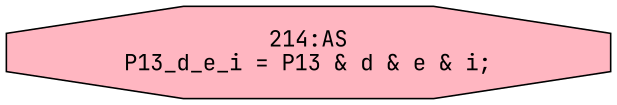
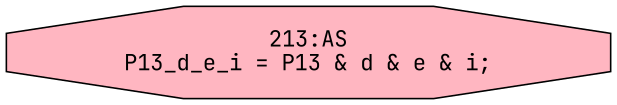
node "214:AS P13_d_e_i = P13 & d & e & i;": label "214:AS P13_d_e_i = P13 & d & e & i;" -> "213:AS P13_d_e_i = P13 & d & e & i;"
